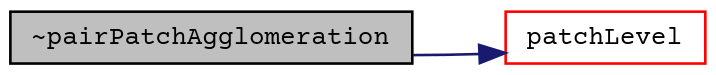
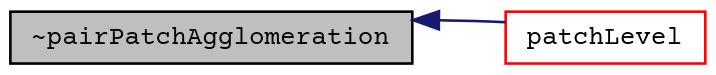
edge "~pairPatchAgglomeration" -> "patchLevel": reversed
